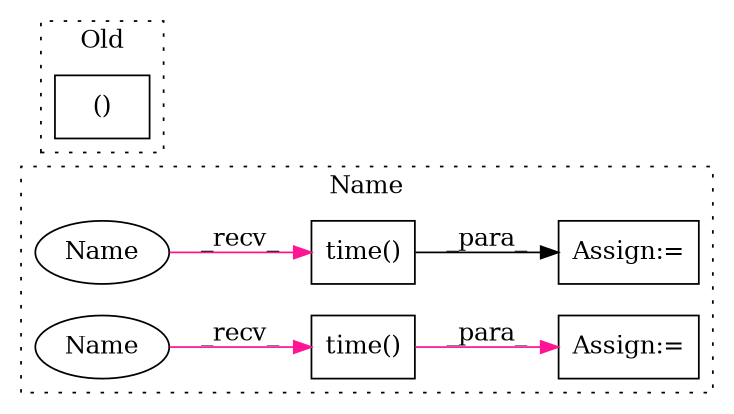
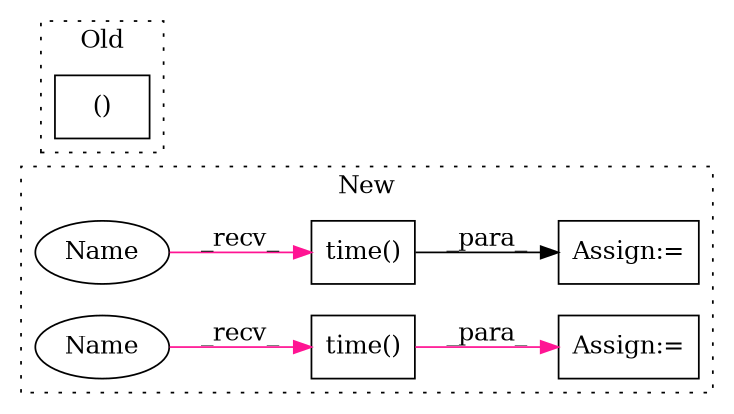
cluster "Name": label "Name" -> "New"
